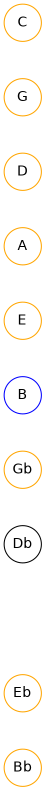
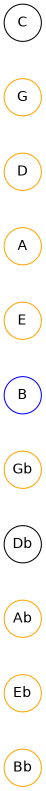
node "C": color orange -> black
node "Ab": added
